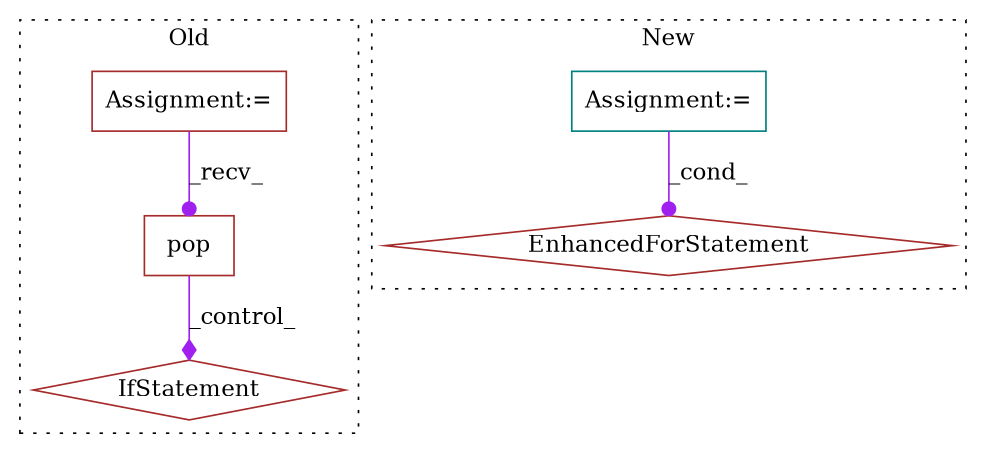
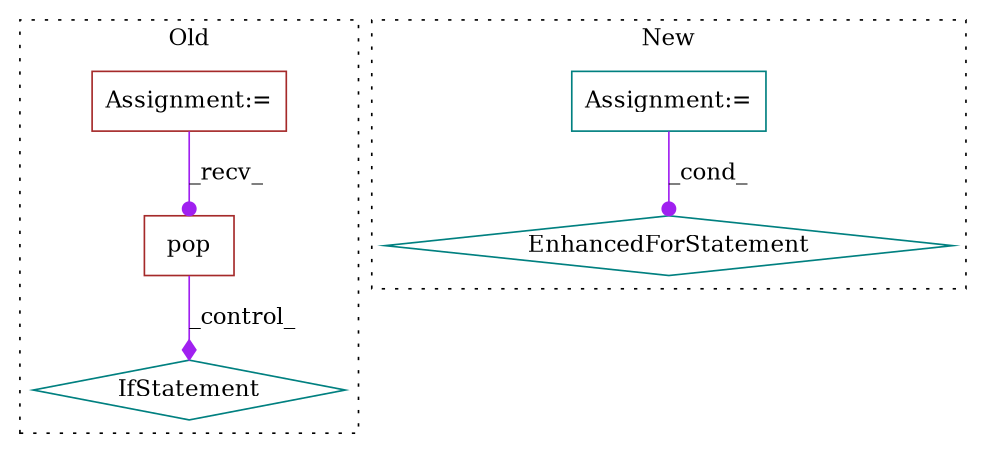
node "EnhancedForStatement": color brown -> teal
node "IfStatement": color brown -> teal
